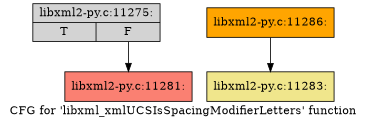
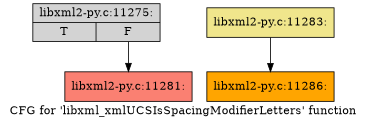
edge "libxml2-py.c:11286:" -> "libxml2-py.c:11283:": reversed
